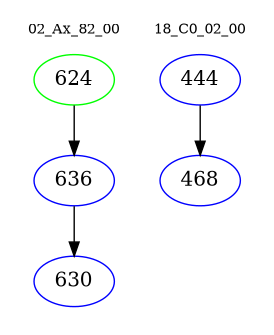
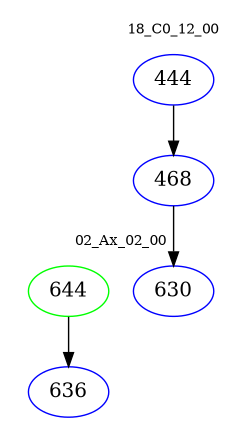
cluster "02_Ax_82_00": label "02_Ax_82_00" -> "02_Ax_02_00"
cluster "18_C0_02_00": label "18_C0_02_00" -> "18_C0_12_00"
node "624": label "624" -> "644"
edge "636" -> "630": now "468" -> "630"
